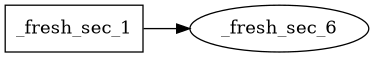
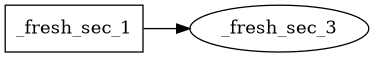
node "_fresh_sec_6": label "_fresh_sec_6" -> "_fresh_sec_3"
